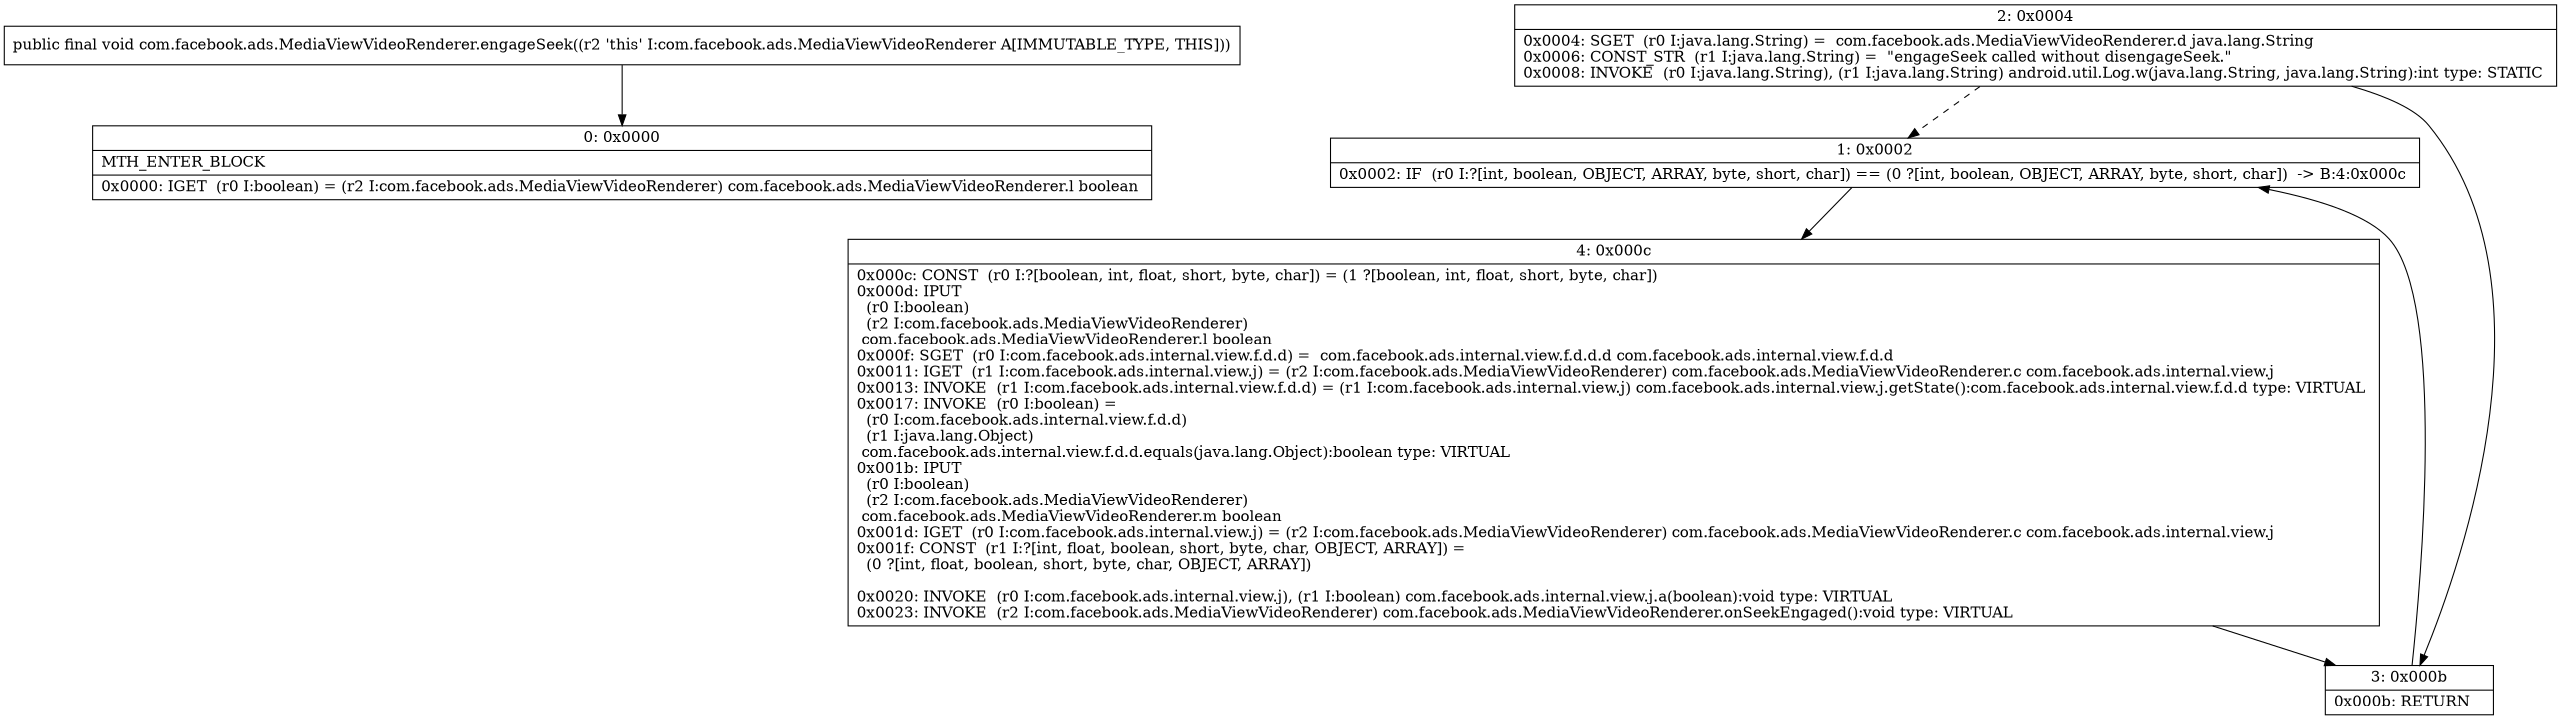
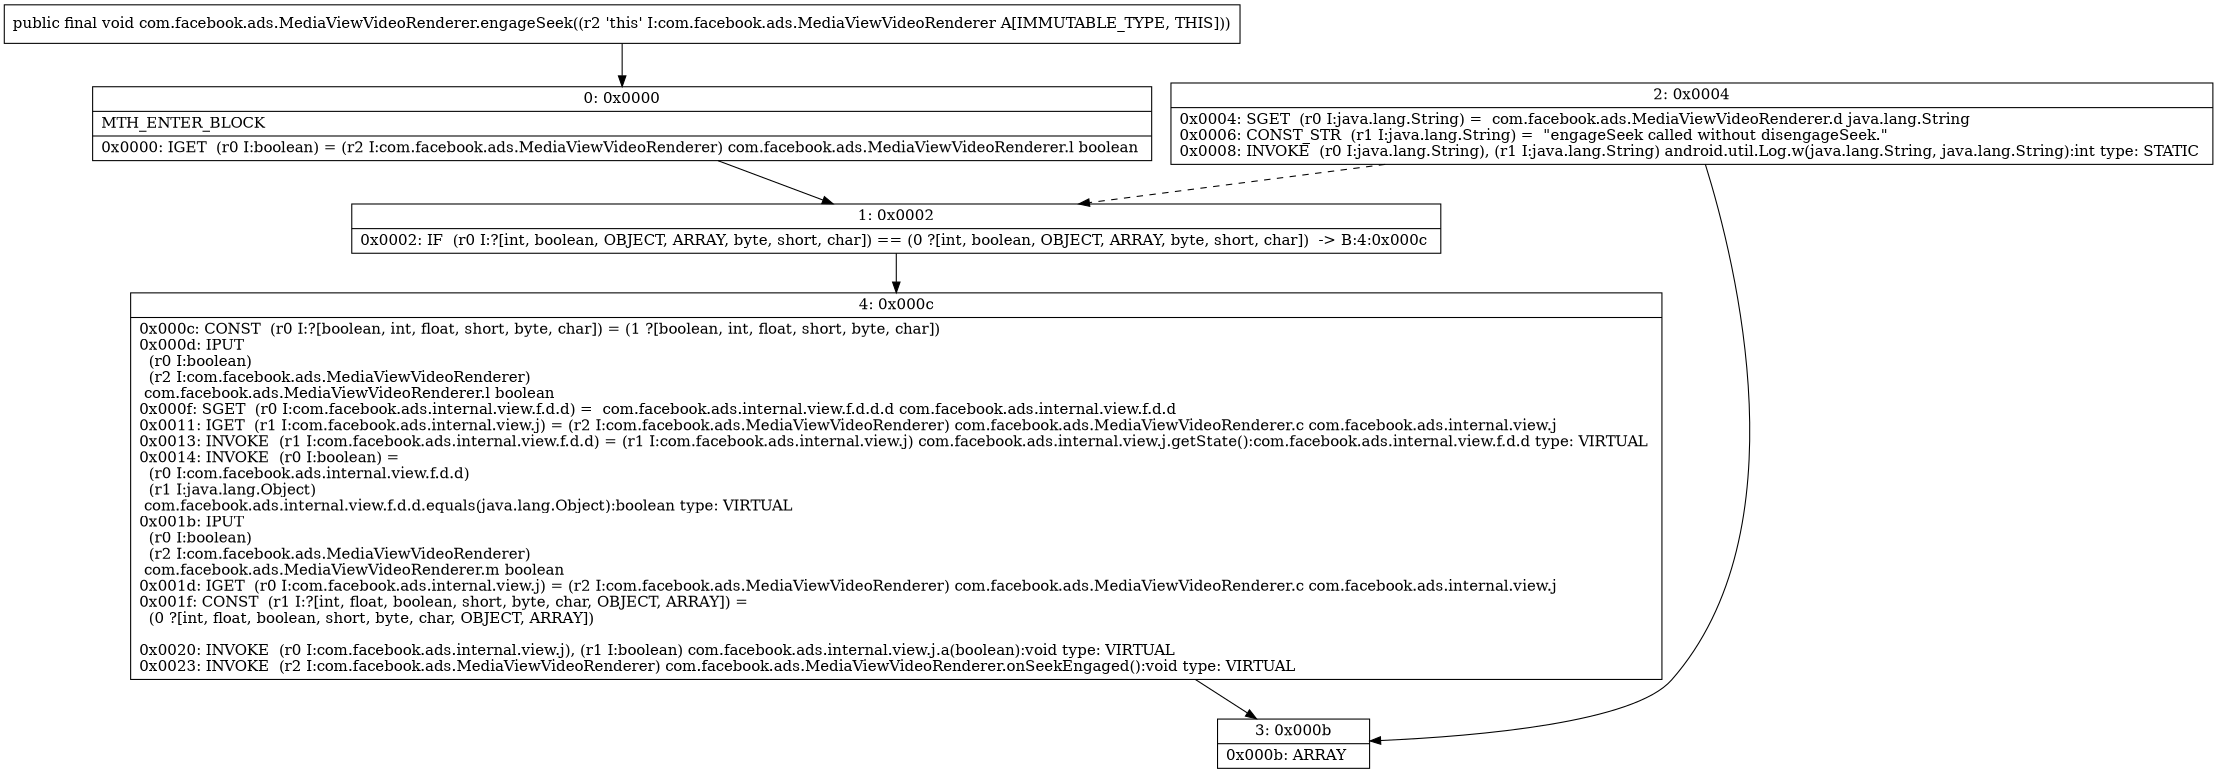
edge "3: 0x000b" -> "1: 0x0002": now "0: 0x0000" -> "1: 0x0002"
node "4: 0x000c": text "0x0017: INVOKE  (r0 I:boolean) =" -> "0x0014: INVOKE  (r0 I:boolean) ="
node "3: 0x000b": text "0x000b: RETURN" -> "0x000b: ARRAY"
